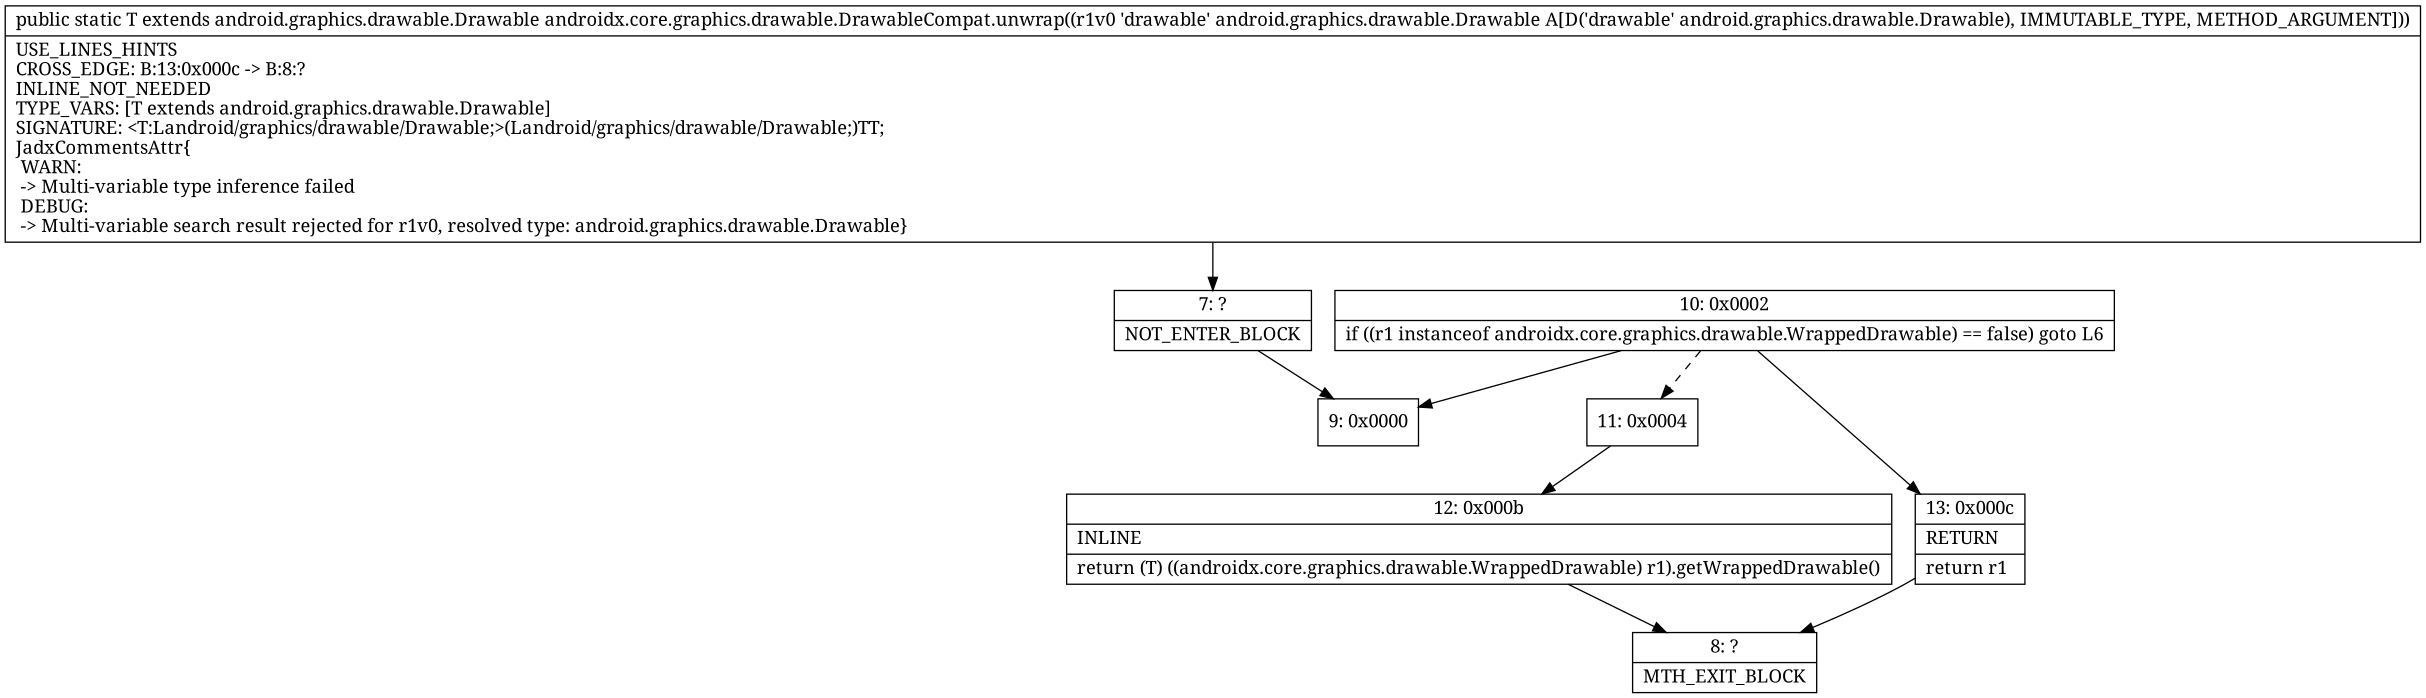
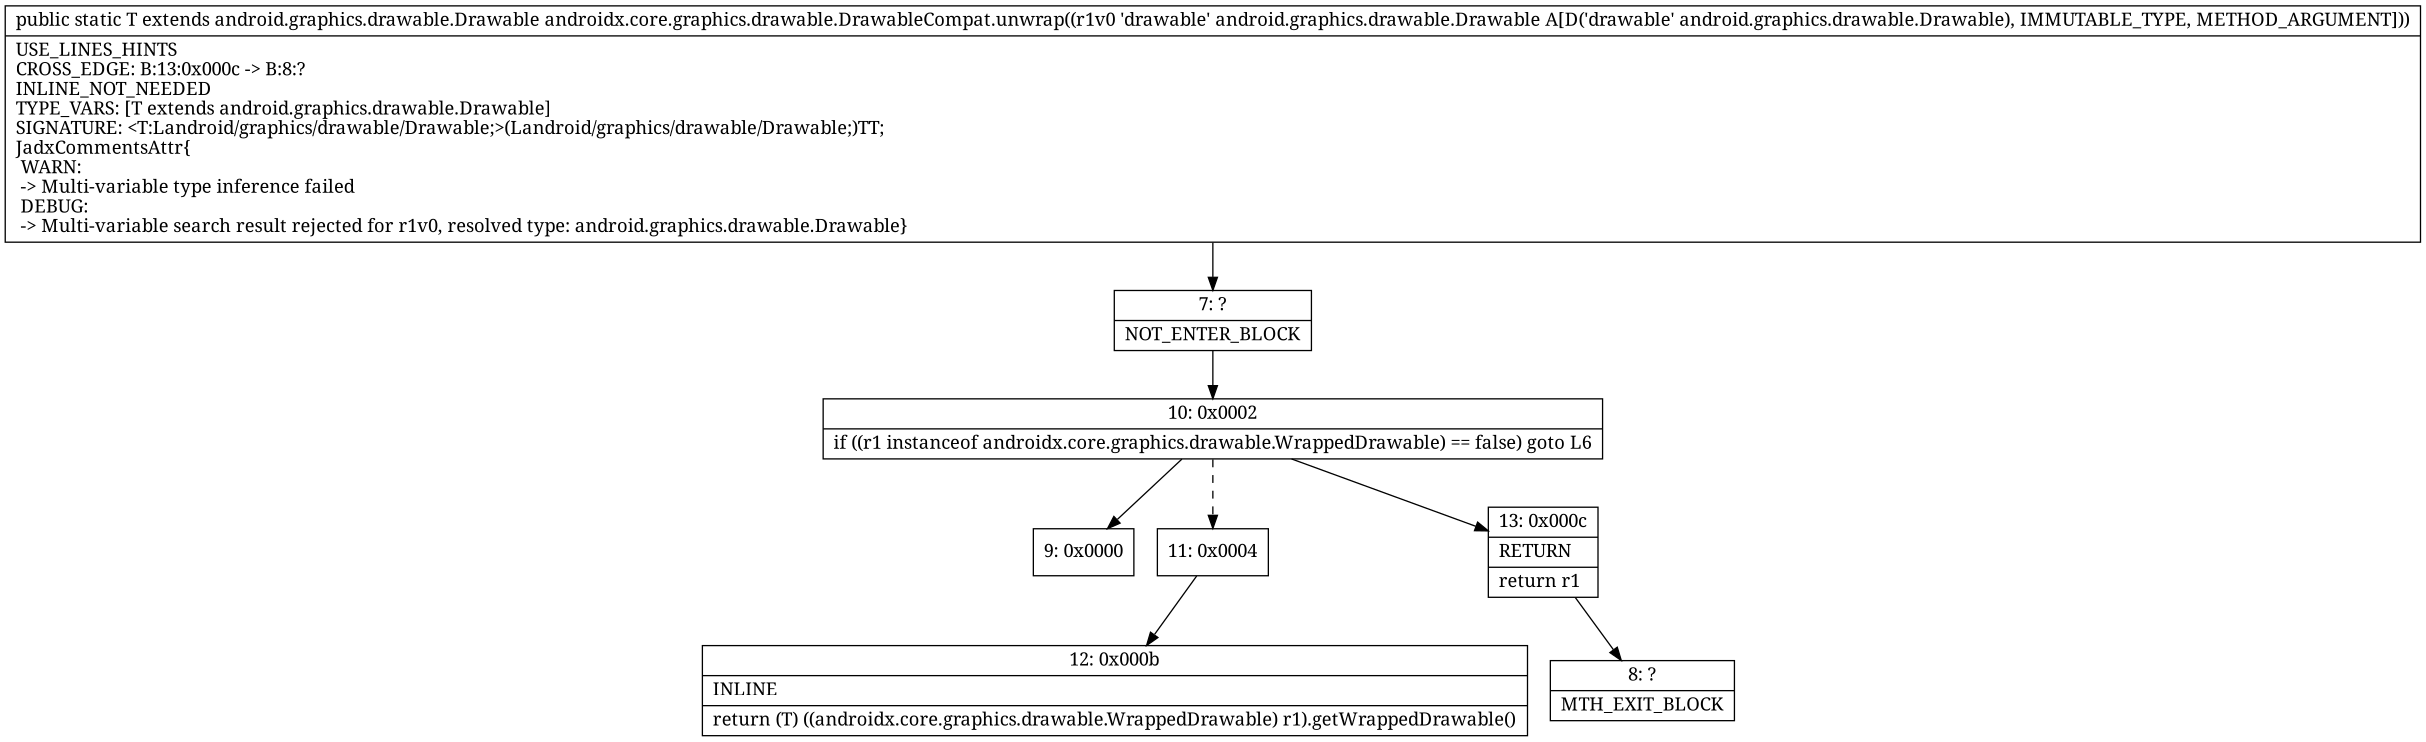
edge "7: ?" -> "9: 0x0000": now "7: ?" -> "10: 0x0002"
edge "12: 0x000b" -> "8: ?": removed
